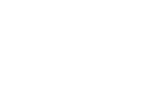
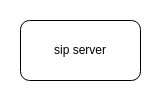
node "sip server": added
